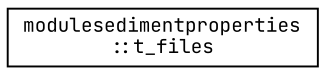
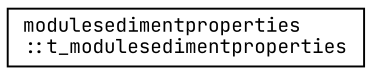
node "modulesedimentproperties ::t_files": label "modulesedimentproperties ::t_files" -> "modulesedimentproperties ::t_modulesedimentproperties"
